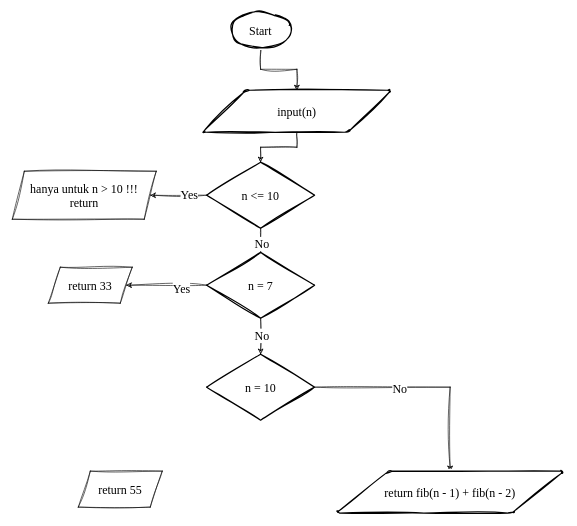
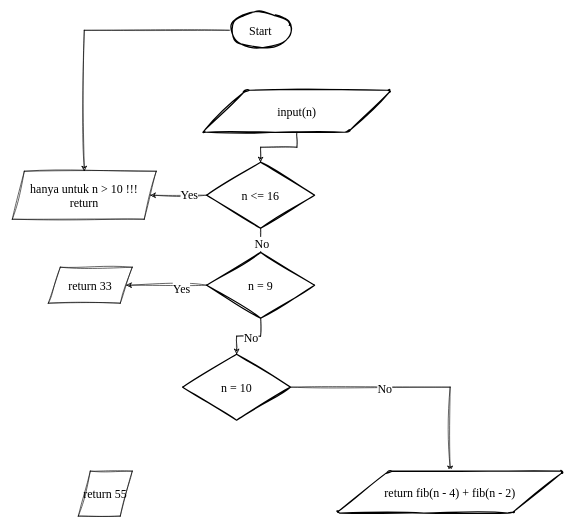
edge "Start" -> "input(n)": now "Start" -> "hanya untuk n > 10 !!! return"
node "n <= 10": label "n <= 10" -> "n <= 16"
node "n = 7": label "n = 7" -> "n = 9"
node "n = 10": moved (261, 387) -> (237, 387)
node "return 55": size 84x36 -> 54x45
node "return fib(n - 1) + fib(n - 2)": label "return fib(n - 1) + fib(n - 2)" -> "return fib(n - 4) + fib(n - 2)"
